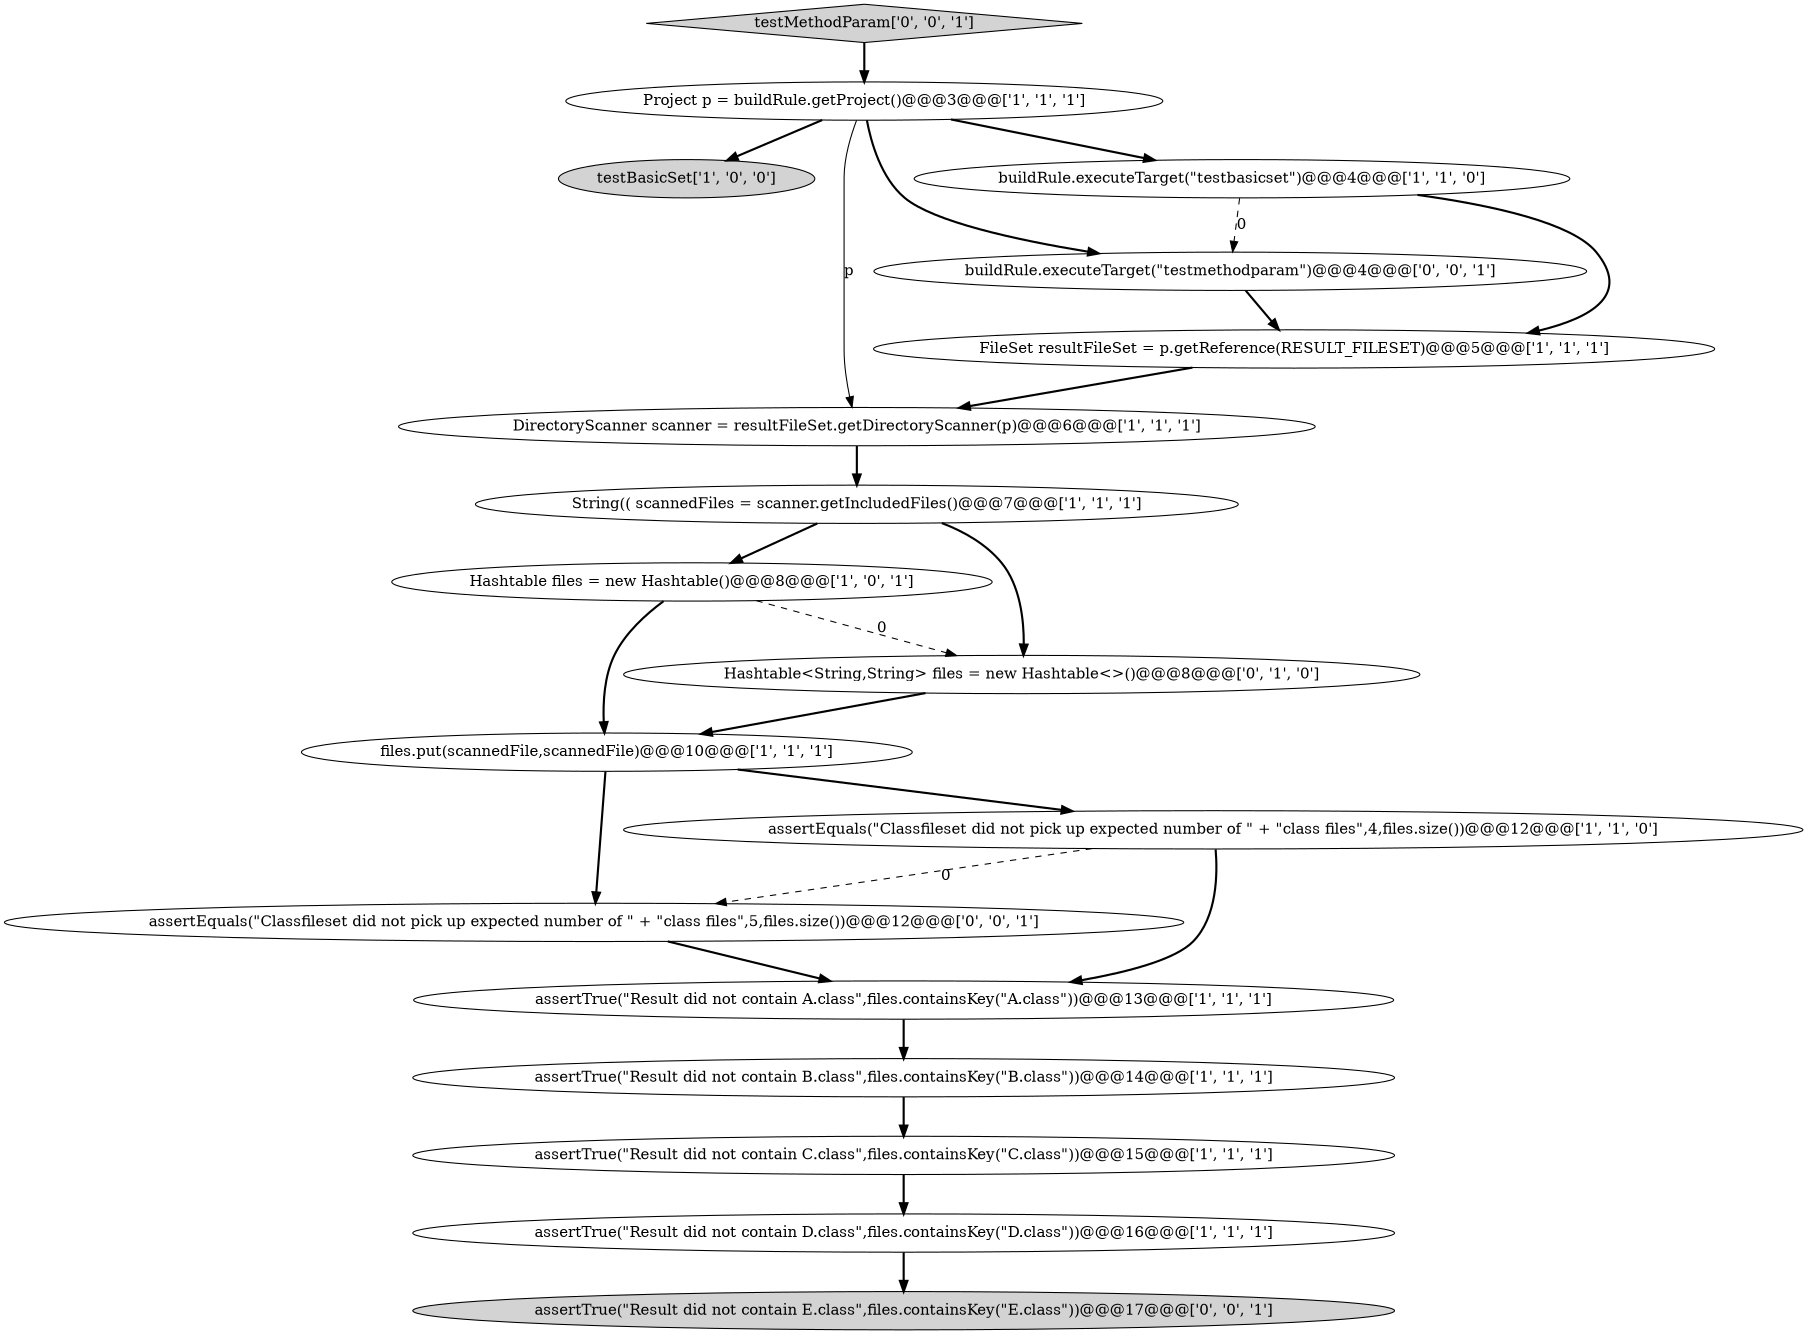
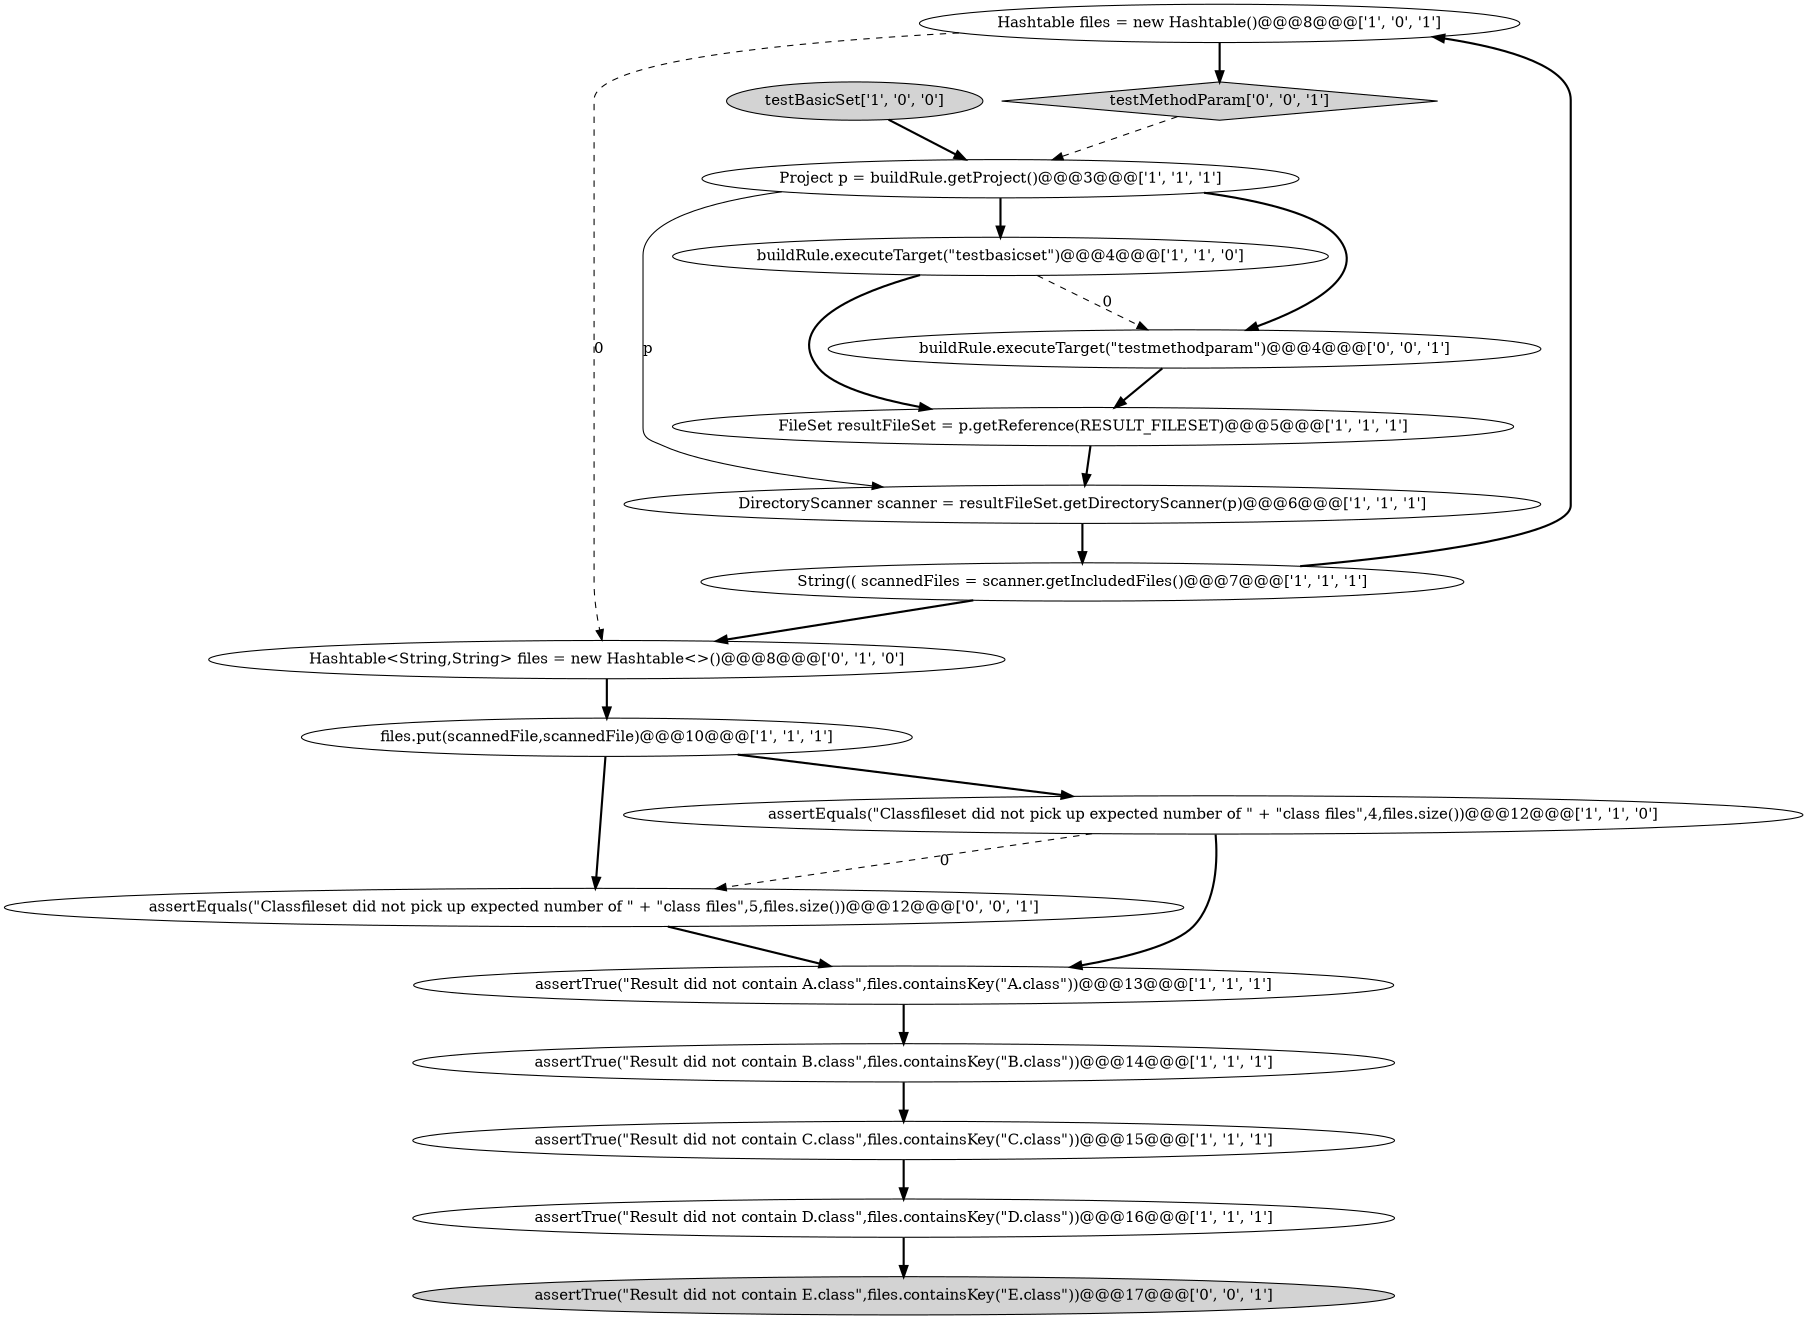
edge "testMethodParam['0', '0', '1']" -> "Project p = buildRule.getProject()@@@3@@@['1', '1', '1']": style bold -> dashed
edge "Project p = buildRule.getProject()@@@3@@@['1', '1', '1']" -> "testBasicSet['1', '0', '0']": reversed
edge "Hashtable files = new Hashtable()@@@8@@@['1', '0', '1']" -> "files.put(scannedFile,scannedFile)@@@10@@@['1', '1', '1']": now "Hashtable files = new Hashtable()@@@8@@@['1', '0', '1']" -> "testMethodParam['0', '0', '1']"
